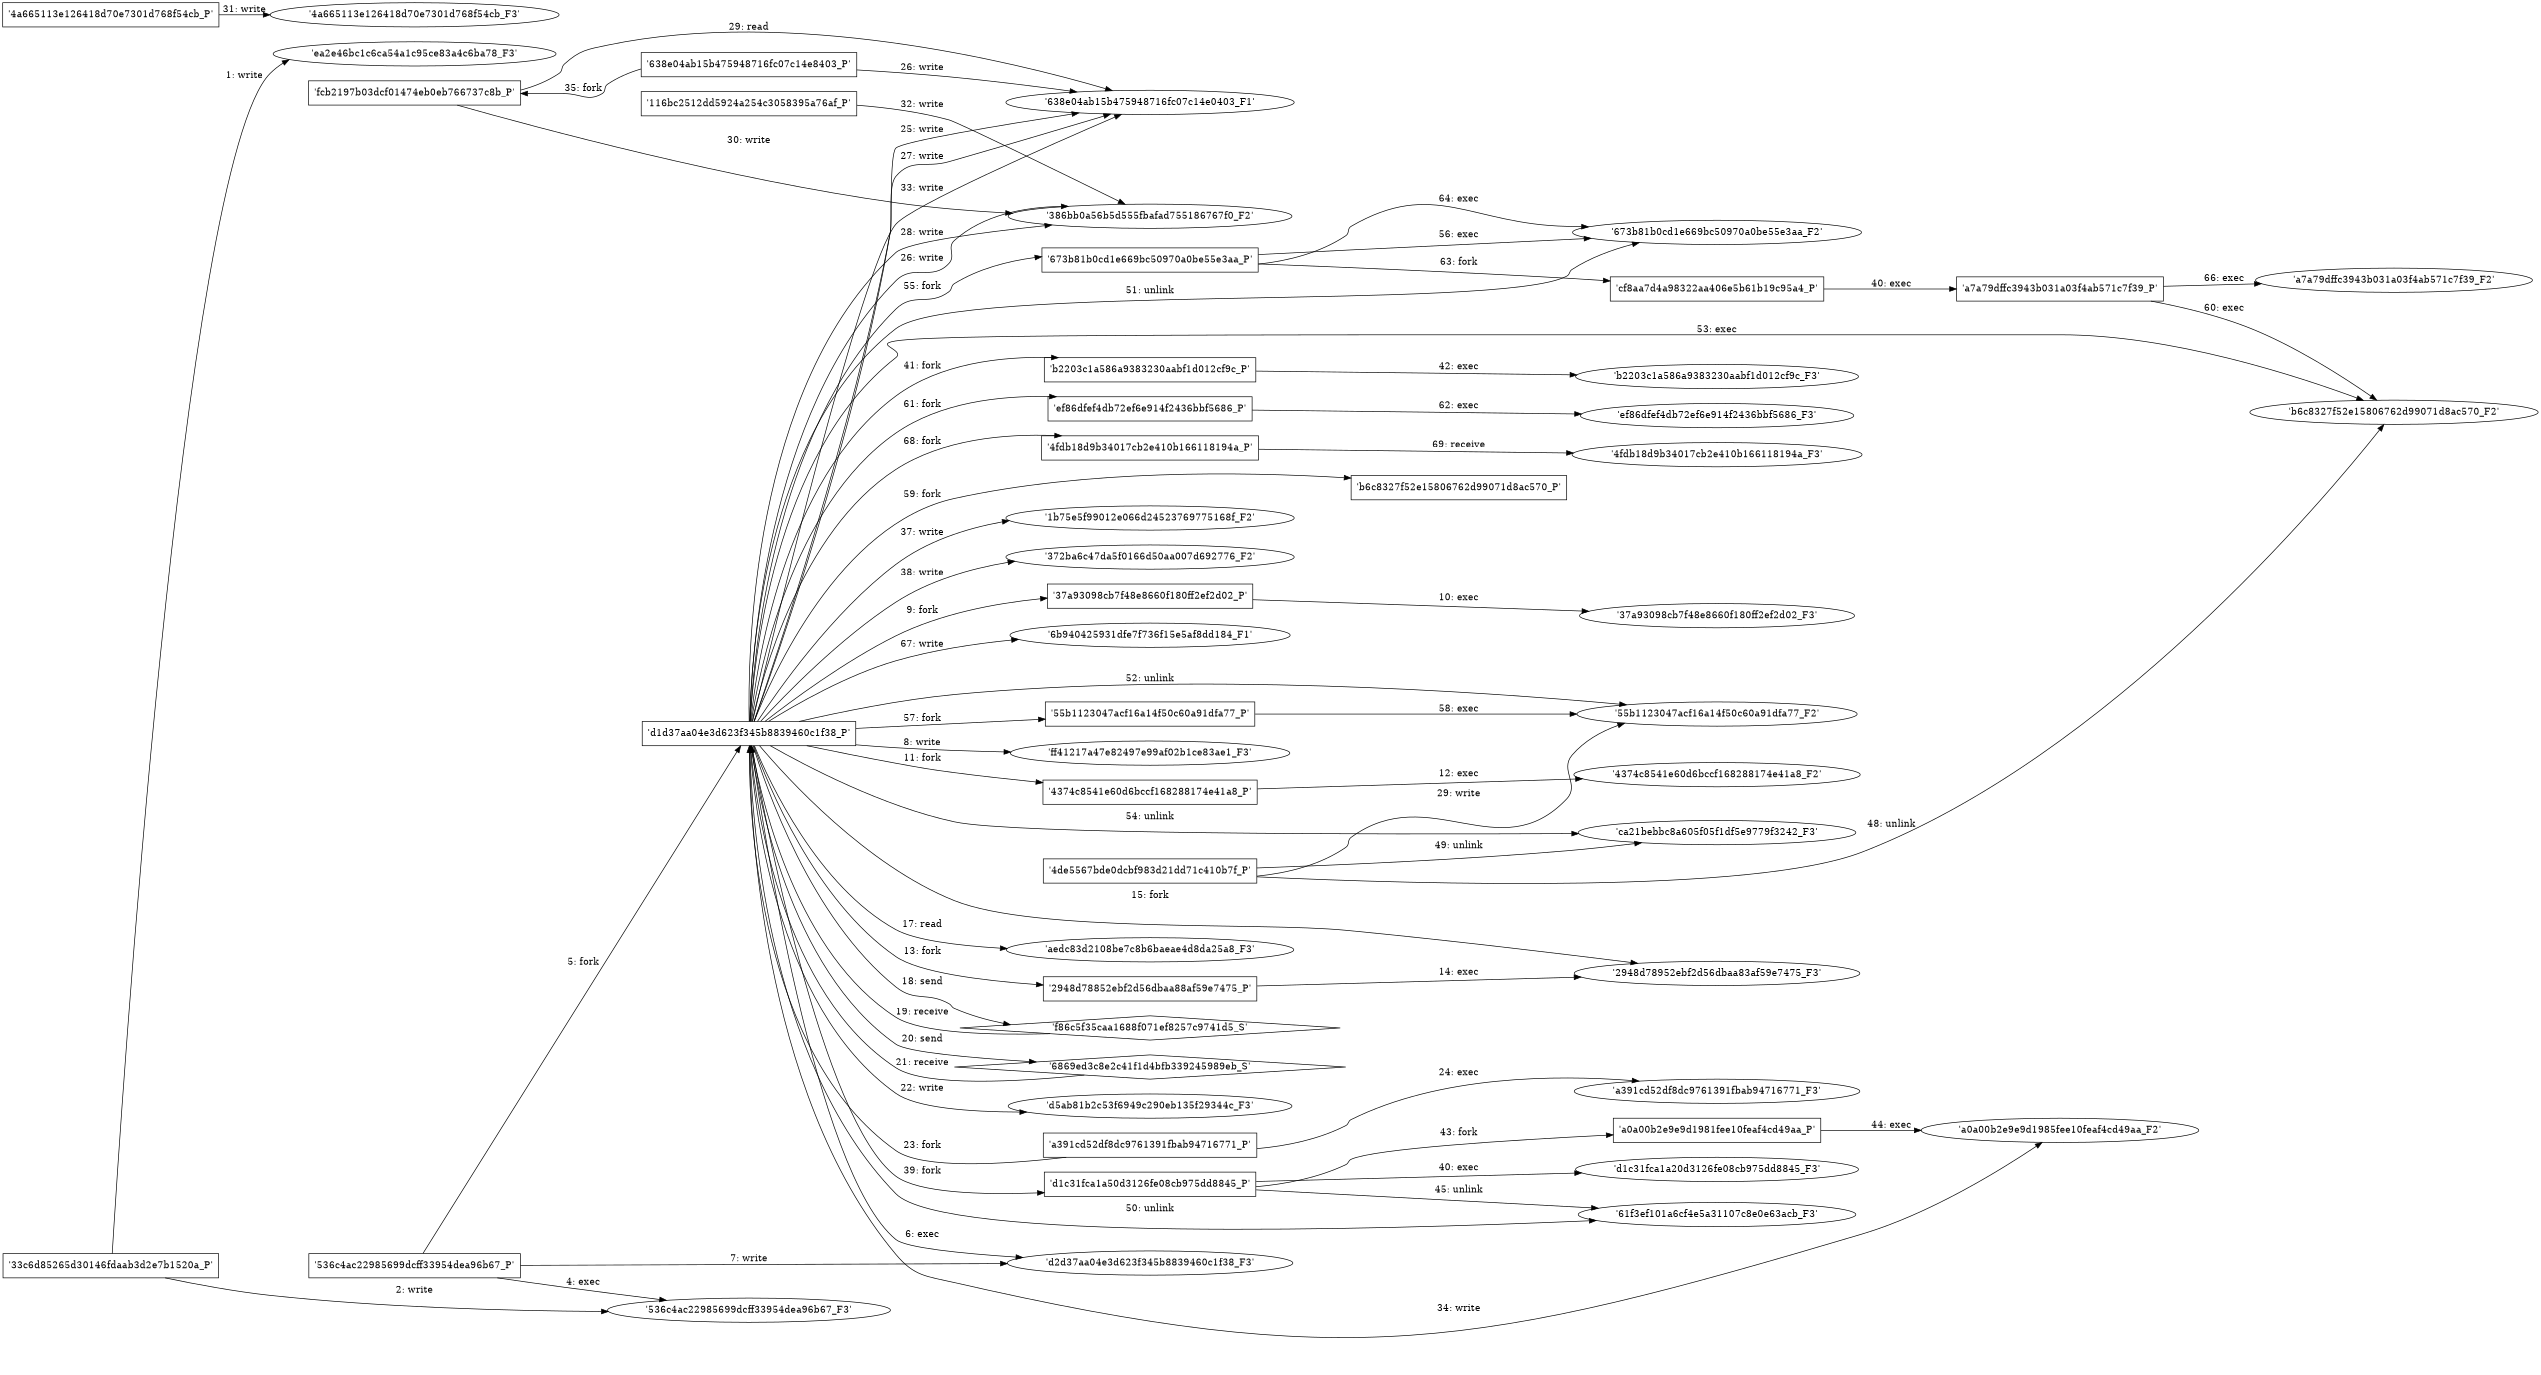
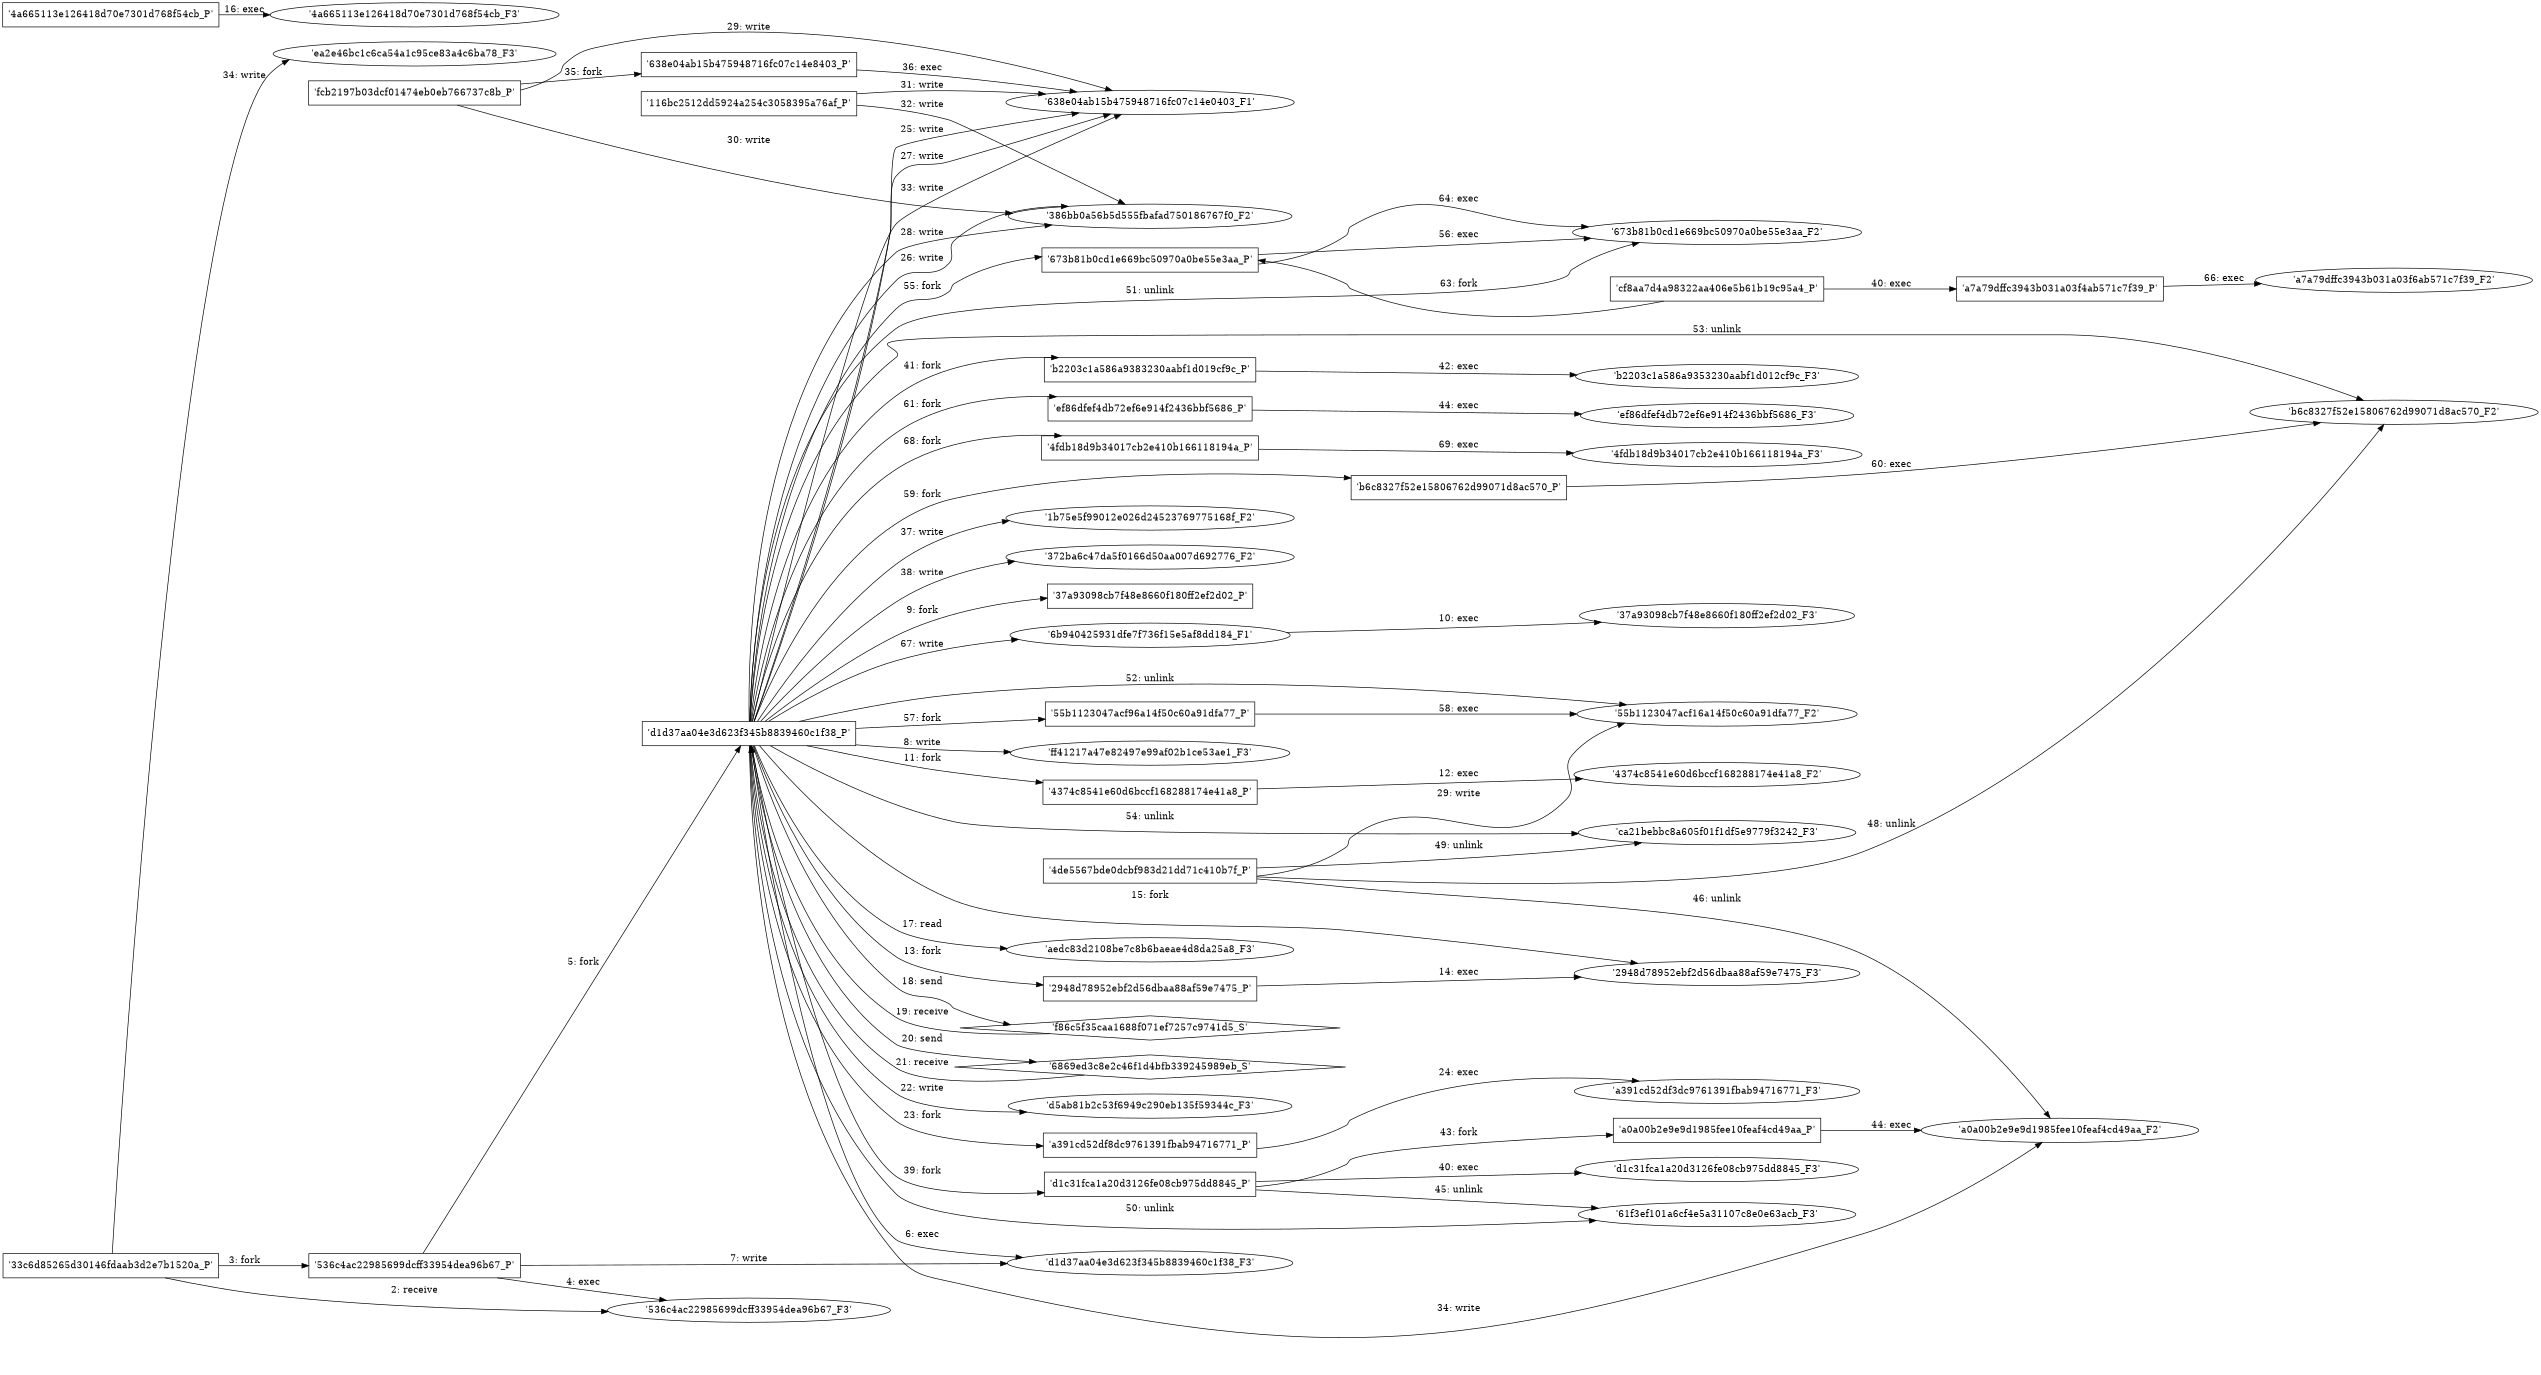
edge "'4a665113e126418d70e7301d768f54cb_P'" -> "'4a665113e126418d70e7301d768f54cb_F3'": label "31: write" -> "16: exec"
edge "'fcb2197b03dcf01474eb0eb766737c8b_P'" -> "'638e04ab15b475948716fc07c14e0403_F1'": label "29: read" -> "29: write"
edge "'638e04ab15b475948716fc07c14e8403_P'" -> "'638e04ab15b475948716fc07c14e0403_F1'": label "26: write" -> "36: exec"
edge "'33c6d85265d30146fdaab3d2e7b1520a_P'" -> "'ea2e46bc1c6ca54a1c95ce83a4c6ba78_F3'": label "1: write" -> "34: write"
edge "'116bc2512dd5924a254c3058395a76af_P'" -> "'638e04ab15b475948716fc07c14e0403_F1'": added, label "31: write"
edge "'638e04ab15b475948716fc07c14e8403_P'" -> "'fcb2197b03dcf01474eb0eb766737c8b_P'": reversed
node "'386bb0a56b5d555fbafad755186767f0_F2'": label "'386bb0a56b5d555fbafad755186767f0_F2'" -> "'386bb0a56b5d555fbafad750186767f0_F2'"
edge "'673b81b0cd1e669bc50970a0be55e3aa_P'" -> "'cf8aa7d4a98322aa406e5b61b19c95a4_P'": reversed
node "'a7a79dffc3943b031a03f4ab571c7f39_F2'": label "'a7a79dffc3943b031a03f4ab571c7f39_F2'" -> "'a7a79dffc3943b031a03f6ab571c7f39_F2'"
edge "'d1d37aa04e3d623f345b8839460c1f38_P'" -> "'b6c8327f52e15806762d99071d8ac570_F2'": label "53: exec" -> "53: unlink"
edge "'a7a79dffc3943b031a03f4ab571c7f39_P'" -> "'b6c8327f52e15806762d99071d8ac570_F2'": now "'b6c8327f52e15806762d99071d8ac570_P'" -> "'b6c8327f52e15806762d99071d8ac570_F2'"
node "'b2203c1a586a9383230aabf1d012cf9c_P'": label "'b2203c1a586a9383230aabf1d012cf9c_P'" -> "'b2203c1a586a9383230aabf1d019cf9c_P'"
node "'b2203c1a586a9383230aabf1d012cf9c_F3'": label "'b2203c1a586a9383230aabf1d012cf9c_F3'" -> "'b2203c1a586a9353230aabf1d012cf9c_F3'"
edge "'ef86dfef4db72ef6e914f2436bbf5686_P'" -> "'ef86dfef4db72ef6e914f2436bbf5686_F3'": label "62: exec" -> "44: exec"
edge "'4fdb18d9b34017cb2e410b166118194a_P'" -> "'4fdb18d9b34017cb2e410b166118194a_F3'": label "69: receive" -> "69: exec"
node "'1b75e5f99012e066d24523769775168f_F2'": label "'1b75e5f99012e066d24523769775168f_F2'" -> "'1b75e5f99012e026d24523769775168f_F2'"
edge "'37a93098cb7f48e8660f180ff2ef2d02_P'" -> "'37a93098cb7f48e8660f180ff2ef2d02_F3'": now "'6b940425931dfe7f736f15e5af8dd184_F1'" -> "'37a93098cb7f48e8660f180ff2ef2d02_F3'"
node "'55b1123047acf16a14f50c60a91dfa77_P'": label "'55b1123047acf16a14f50c60a91dfa77_P'" -> "'55b1123047acf96a14f50c60a91dfa77_P'"
node "'ff41217a47e82497e99af02b1ce83ae1_F3'": label "'ff41217a47e82497e99af02b1ce83ae1_F3'" -> "'ff41217a47e82497e99af02b1ce53ae1_F3'"
node "'ca21bebbc8a605f05f1df5e9779f3242_F3'": label "'ca21bebbc8a605f05f1df5e9779f3242_F3'" -> "'ca21bebbc8a605f01f1df5e9779f3242_F3'"
edge "'4de5567bde0dcbf983d21dd71c410b7f_P'" -> "'a0a00b2e9e9d1985fee10feaf4cd49aa_F2'": added, label "46: unlink"
node "'2948d78952ebf2d56dbaa83af59e7475_F3'": label "'2948d78952ebf2d56dbaa83af59e7475_F3'" -> "'2948d78952ebf2d56dbaa88af59e7475_F3'"
node "'2948d78852ebf2d56dbaa88af59e7475_P'": label "'2948d78852ebf2d56dbaa88af59e7475_P'" -> "'2948d78952ebf2d56dbaa88af59e7475_P'"
node "'f86c5f35caa1688f071ef8257c9741d5_S'": label "'f86c5f35caa1688f071ef8257c9741d5_S'" -> "'f86c5f35caa1688f071ef7257c9741d5_S'"
edge "'a391cd52df8dc9761391fbab94716771_P'" -> "'d1d37aa04e3d623f345b8839460c1f38_P'": reversed
node "'6869ed3c8e2c41f1d4bfb339245989eb_S'": label "'6869ed3c8e2c41f1d4bfb339245989eb_S'" -> "'6869ed3c8e2c46f1d4bfb339245989eb_S'"
node "'a391cd52df8dc9761391fbab94716771_F3'": label "'a391cd52df8dc9761391fbab94716771_F3'" -> "'a391cd52df3dc9761391fbab94716771_F3'"
node "'d5ab81b2c53f6949c290eb135f29344c_F3'": label "'d5ab81b2c53f6949c290eb135f29344c_F3'" -> "'d5ab81b2c53f6949c290eb135f59344c_F3'"
node "'a0a00b2e9e9d1981fee10feaf4cd49aa_P'": label "'a0a00b2e9e9d1981fee10feaf4cd49aa_P'" -> "'a0a00b2e9e9d1985fee10feaf4cd49aa_P'"
node "'d1c31fca1a50d3126fe08cb975dd8845_P'": label "'d1c31fca1a50d3126fe08cb975dd8845_P'" -> "'d1c31fca1a20d3126fe08cb975dd8845_P'"
node "'d2d37aa04e3d623f345b8839460c1f38_F3'": label "'d2d37aa04e3d623f345b8839460c1f38_F3'" -> "'d1d37aa04e3d623f345b8839460c1f38_F3'"
edge "'33c6d85265d30146fdaab3d2e7b1520a_P'" -> "'536c4ac22985699dcff33954dea96b67_P'": added, label "3: fork"
edge "'33c6d85265d30146fdaab3d2e7b1520a_P'" -> "'536c4ac22985699dcff33954dea96b67_F3'": label "2: write" -> "2: receive"
